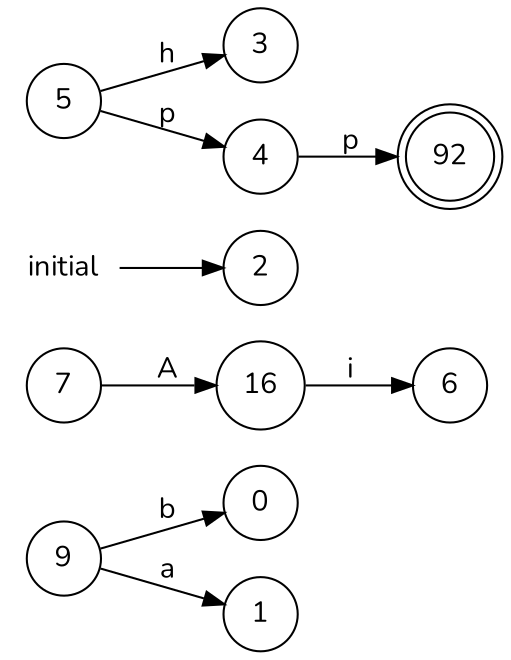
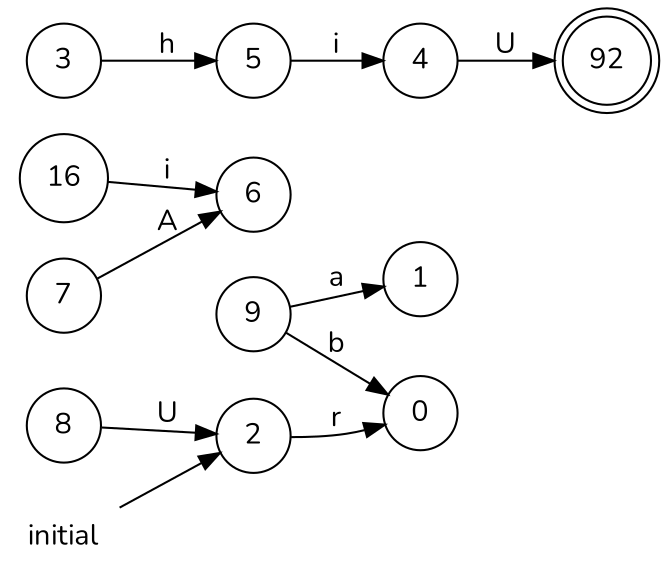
edge "5" -> "3": reversed
edge "5" -> "4": label "p" -> "i"
edge "4" -> "92": label "p" -> "U"
edge "7" -> "16": now "7" -> "6"
node "8": added
edge "2" -> "0": added, label "r"
